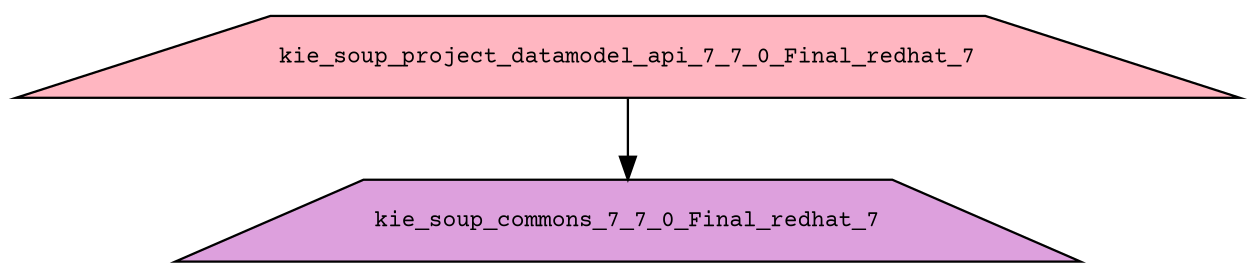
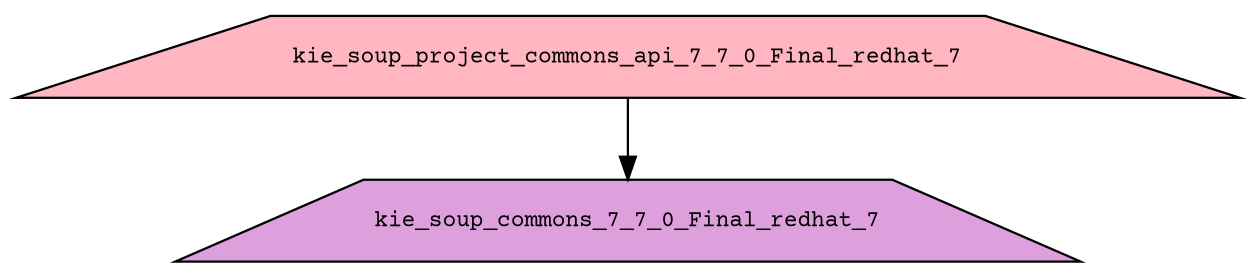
node "kie_soup_project_datamodel_api_7_7_0_Final_redhat_7": label "kie_soup_project_datamodel_api_7_7_0_Final_redhat_7" -> "kie_soup_project_commons_api_7_7_0_Final_redhat_7"
